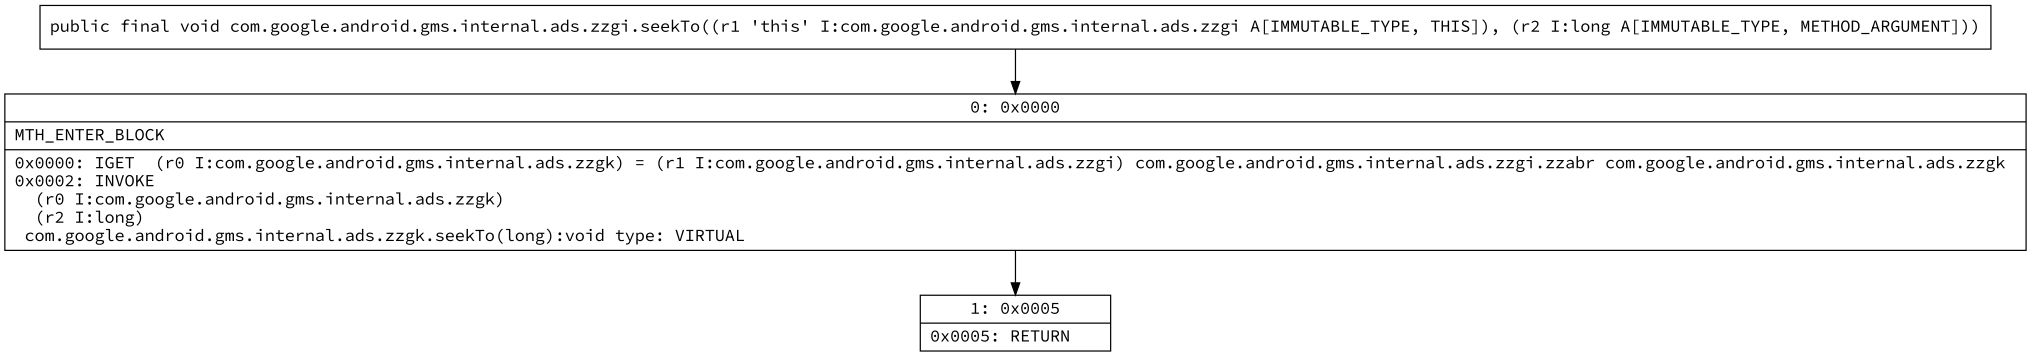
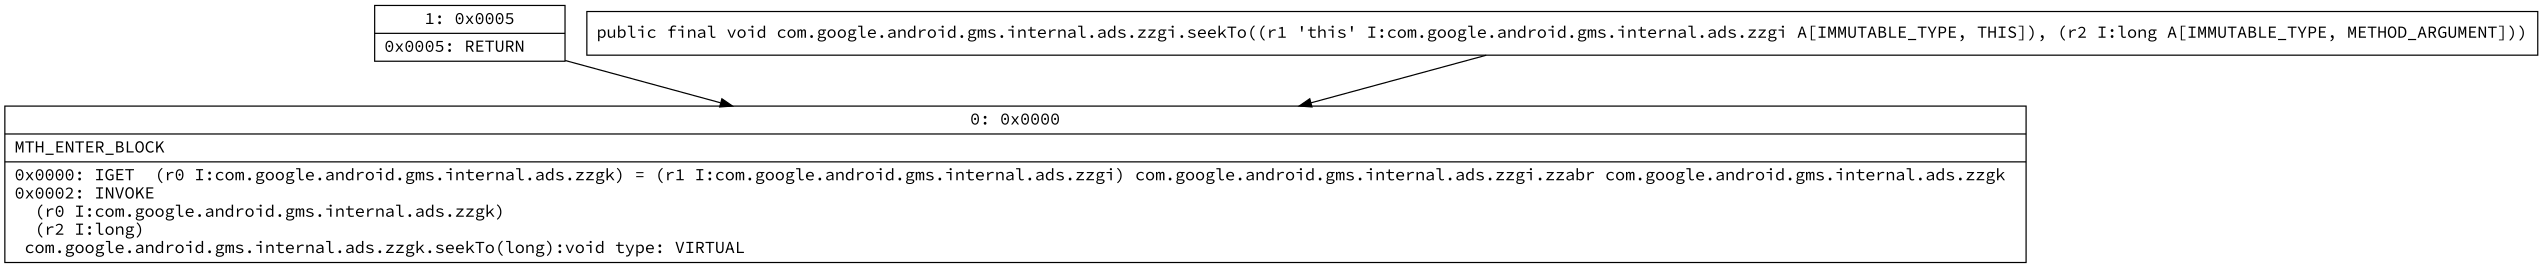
edge "0: 0x0000" -> "1: 0x0005": reversed
